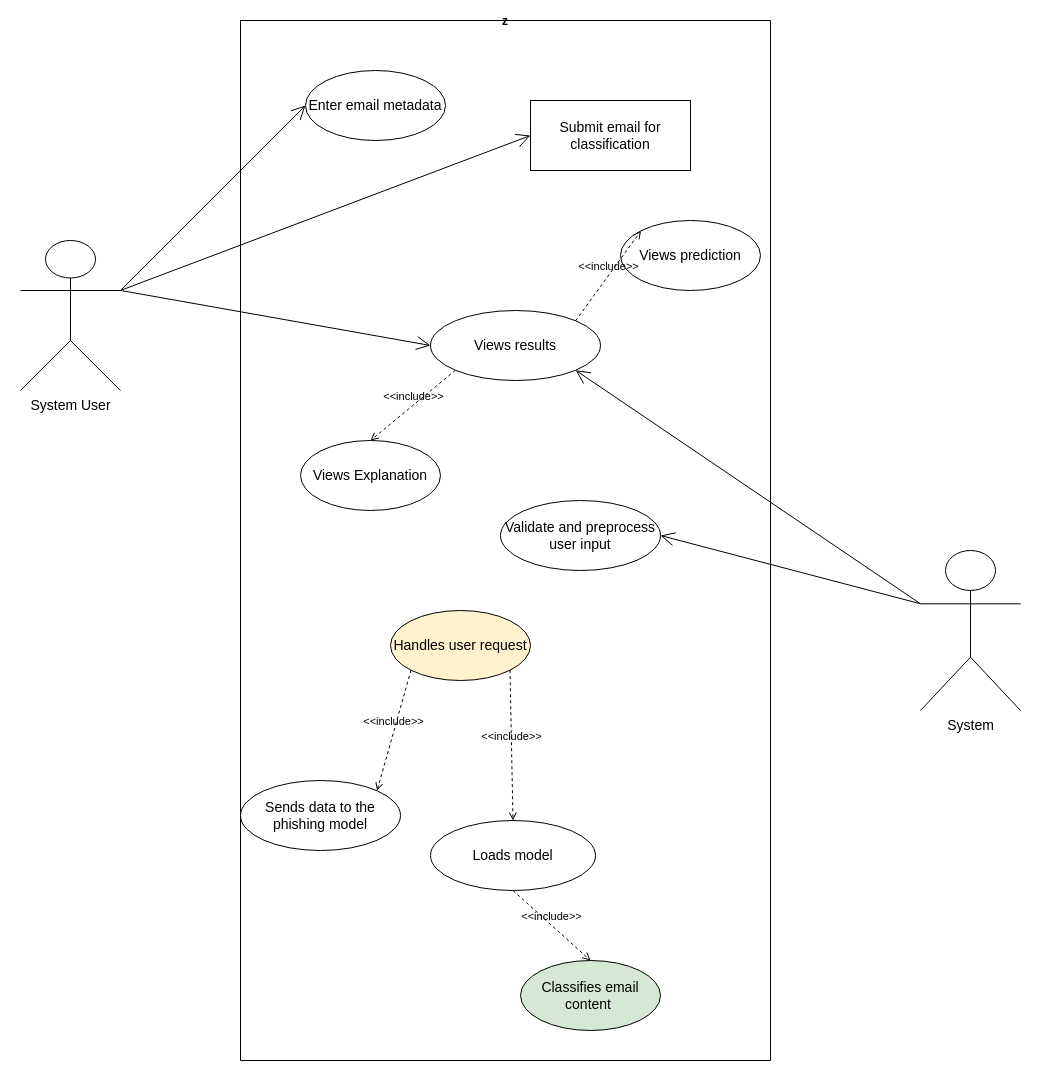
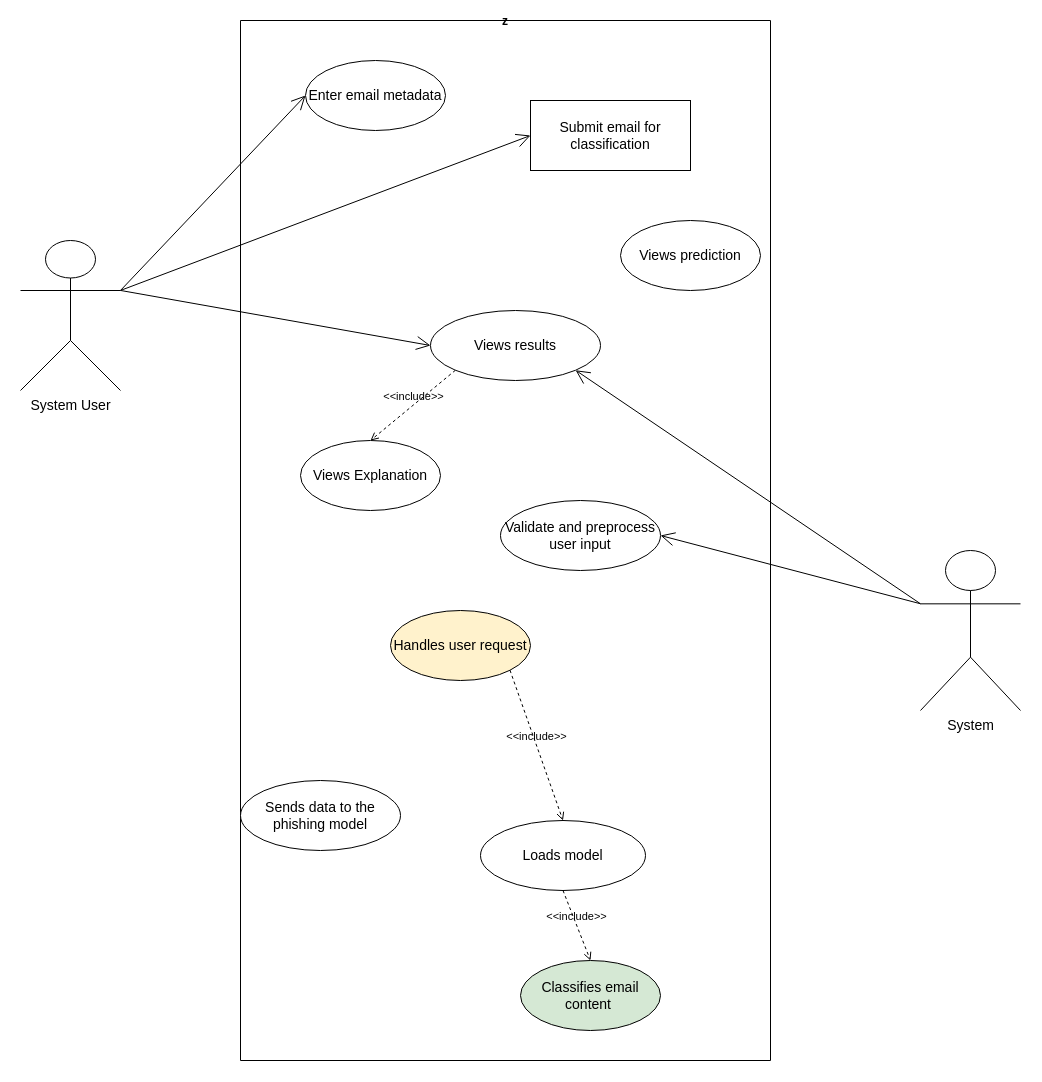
node "Enter email metadata": moved (376, 106) -> (376, 96)
edge "Views results" -> "Views prediction": removed, label "<<include>>"
edge "Handles user request" -> "Sends data to the phishing model": removed, label "<<include>>"
node "Loads model": moved (513, 856) -> (563, 856)
